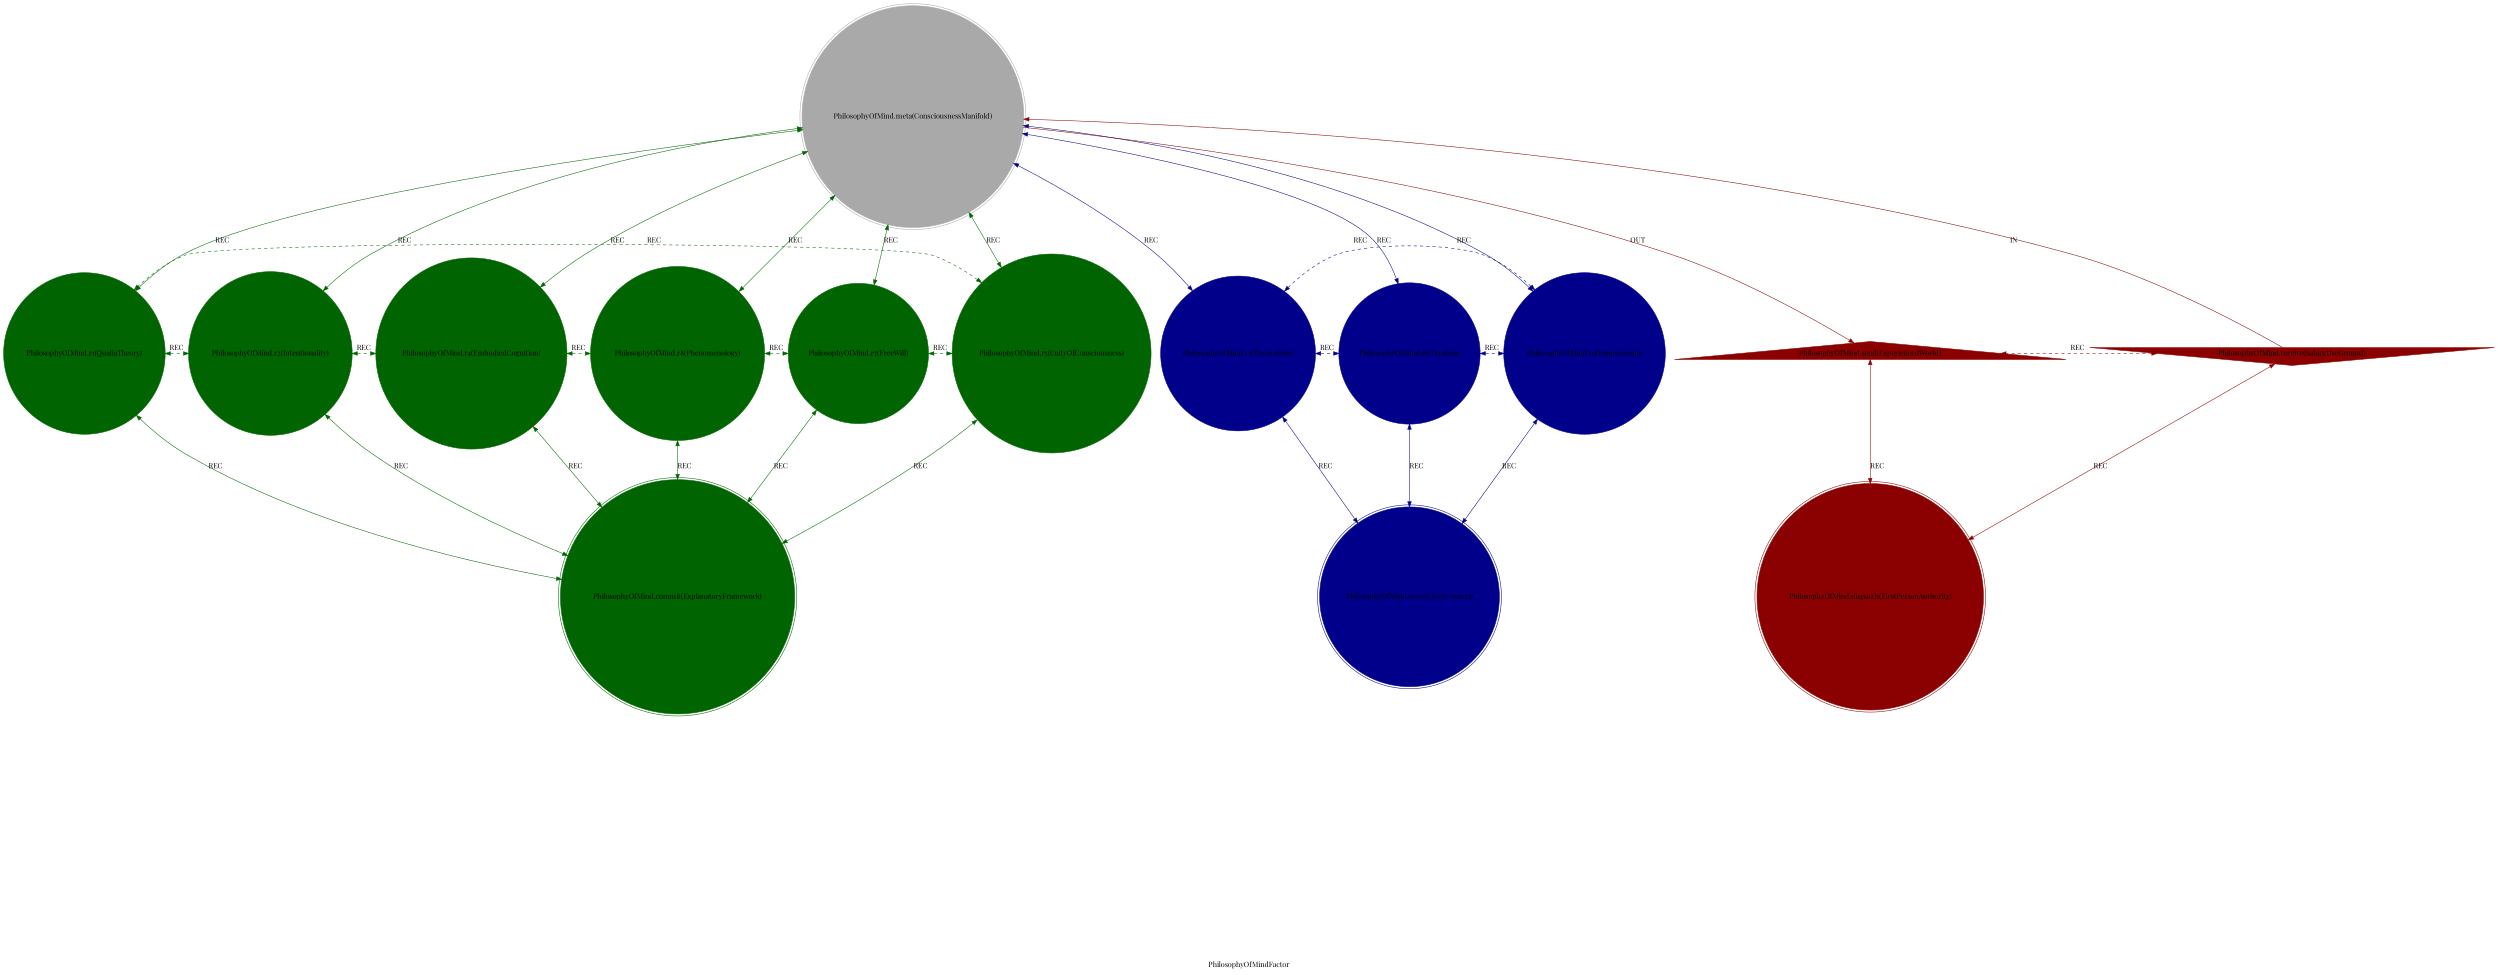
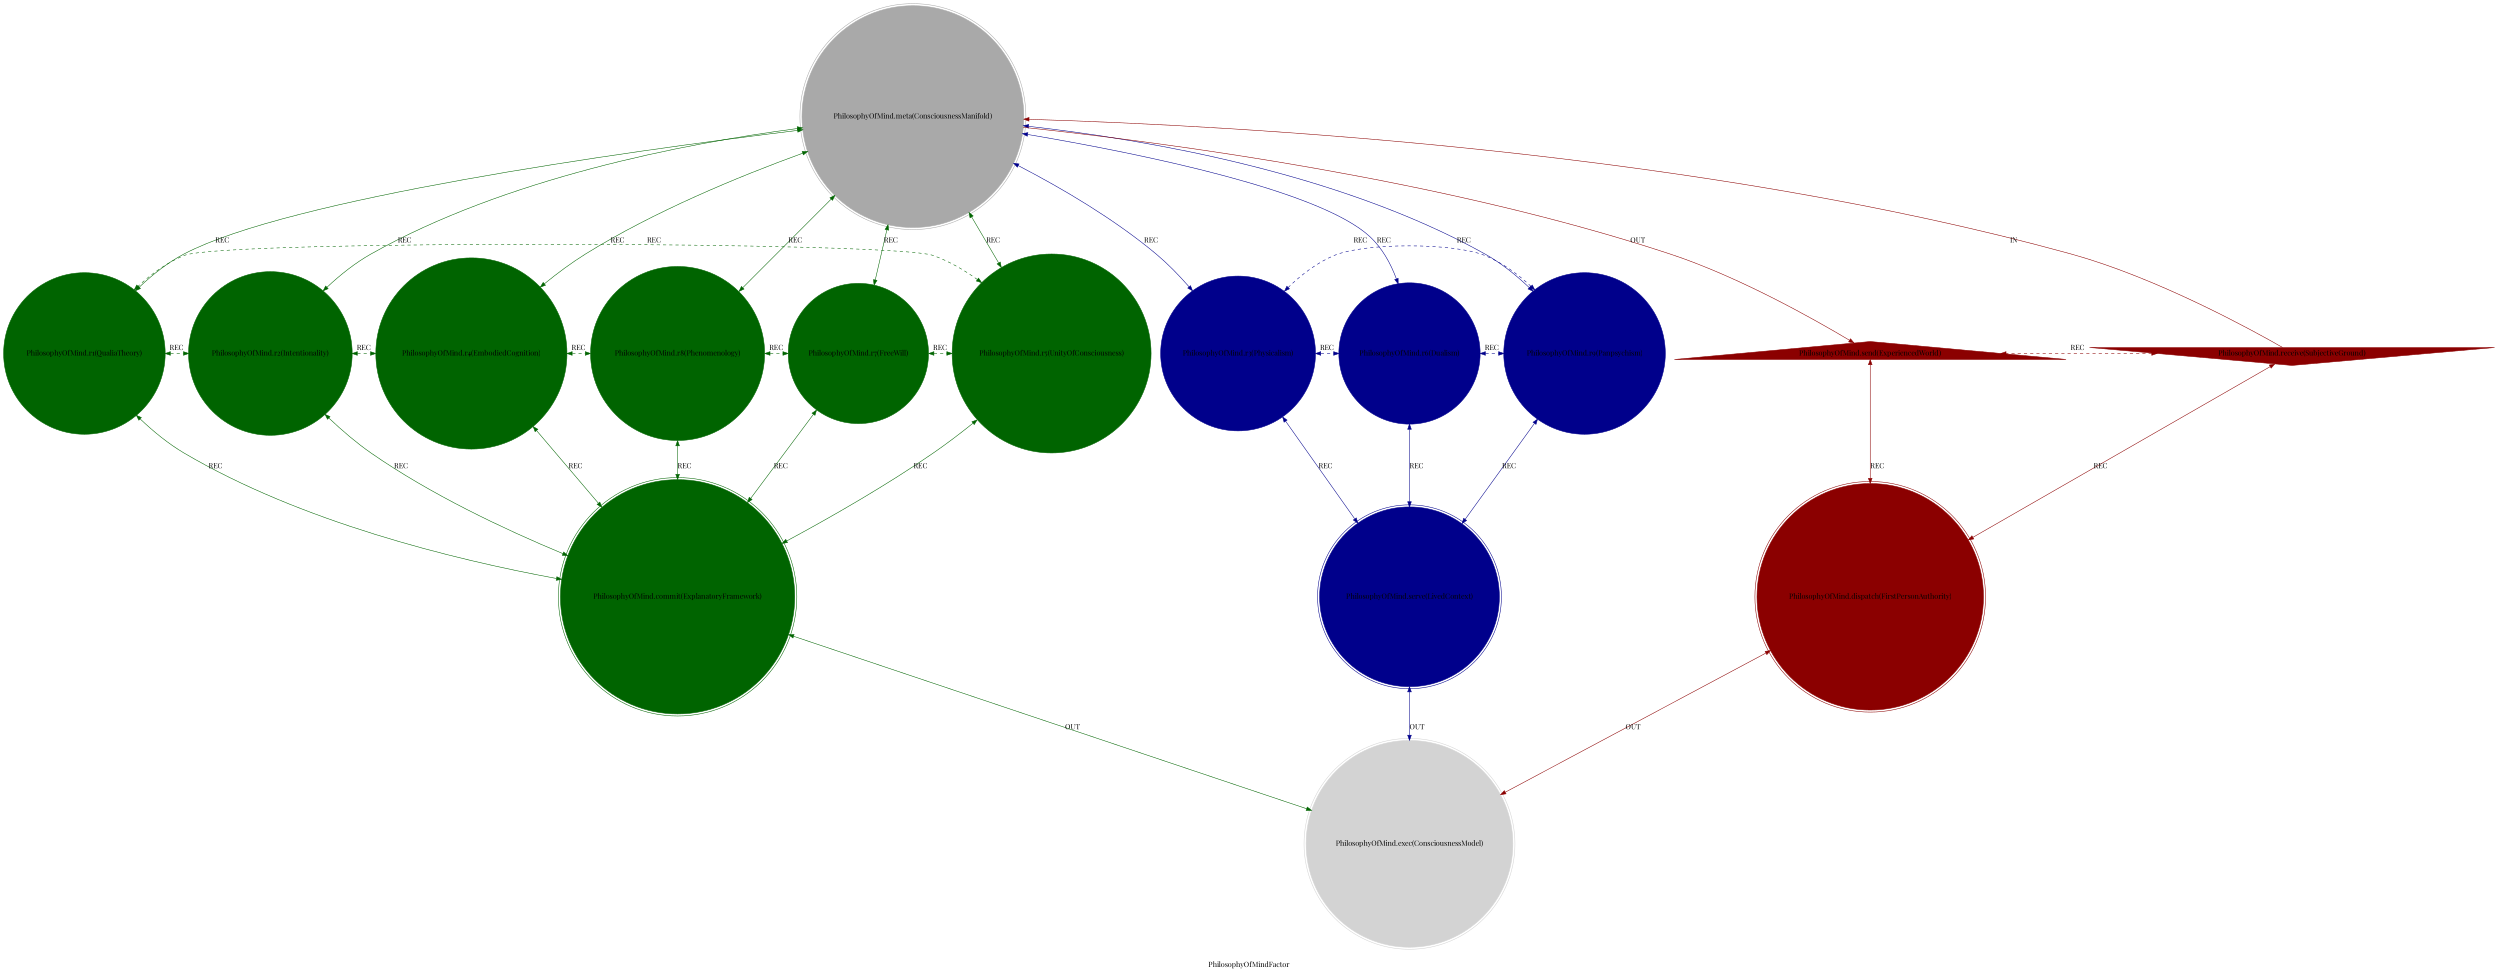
node "PhilosophyOfMind.exec(ConsciousnessModel)": added
